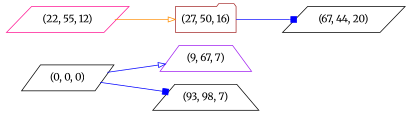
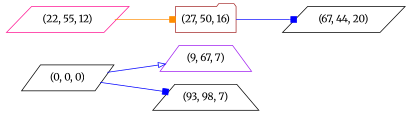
edge "(22, 55, 12)" -> "(27, 50, 16)": arrowhead onormal -> box
